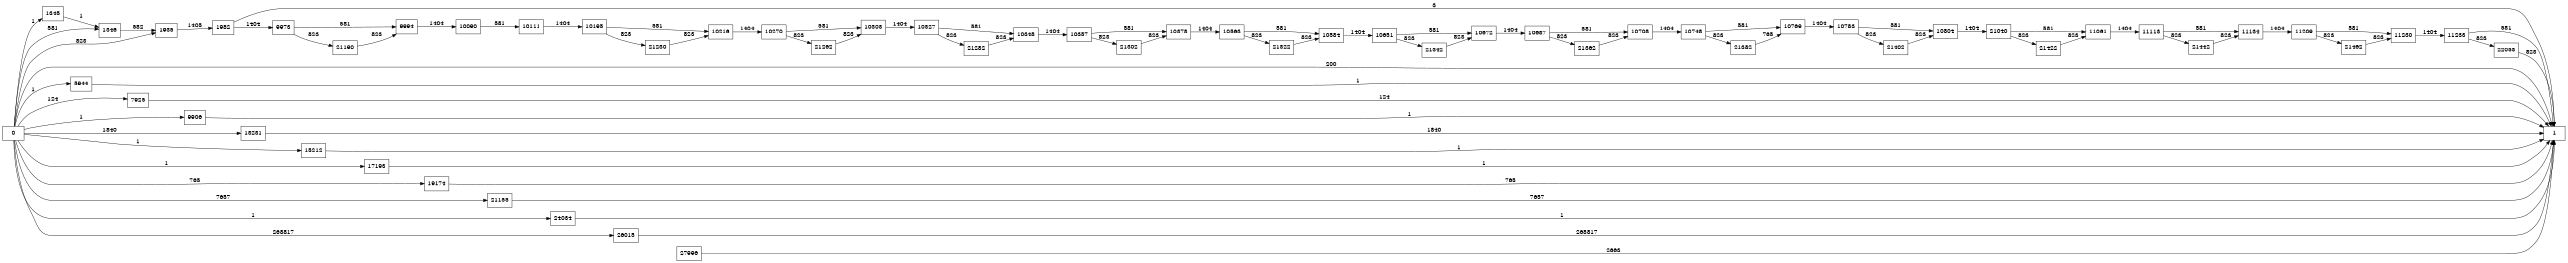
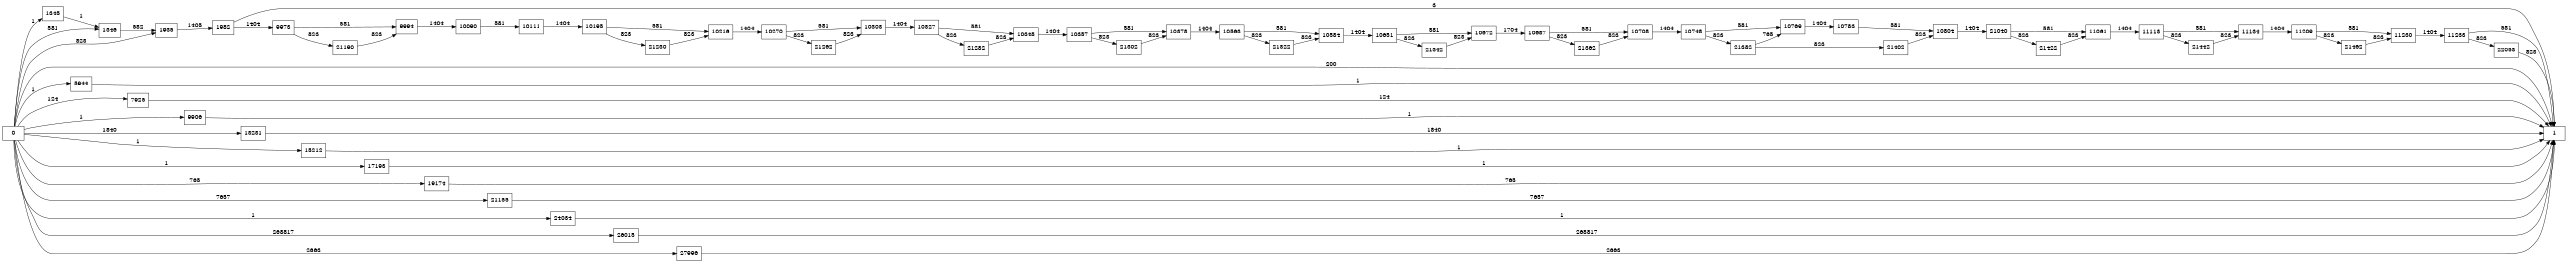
edge "10672" -> "10687": label "1404" -> "1704"
edge "10783" -> "21402": now "21382" -> "21402"
edge "0" -> "27996": added, label "2663"
